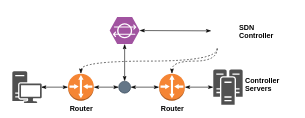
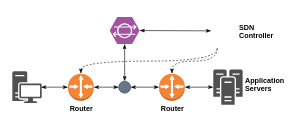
node "Controller Servers": label "Controller Servers" -> "Application Servers"
